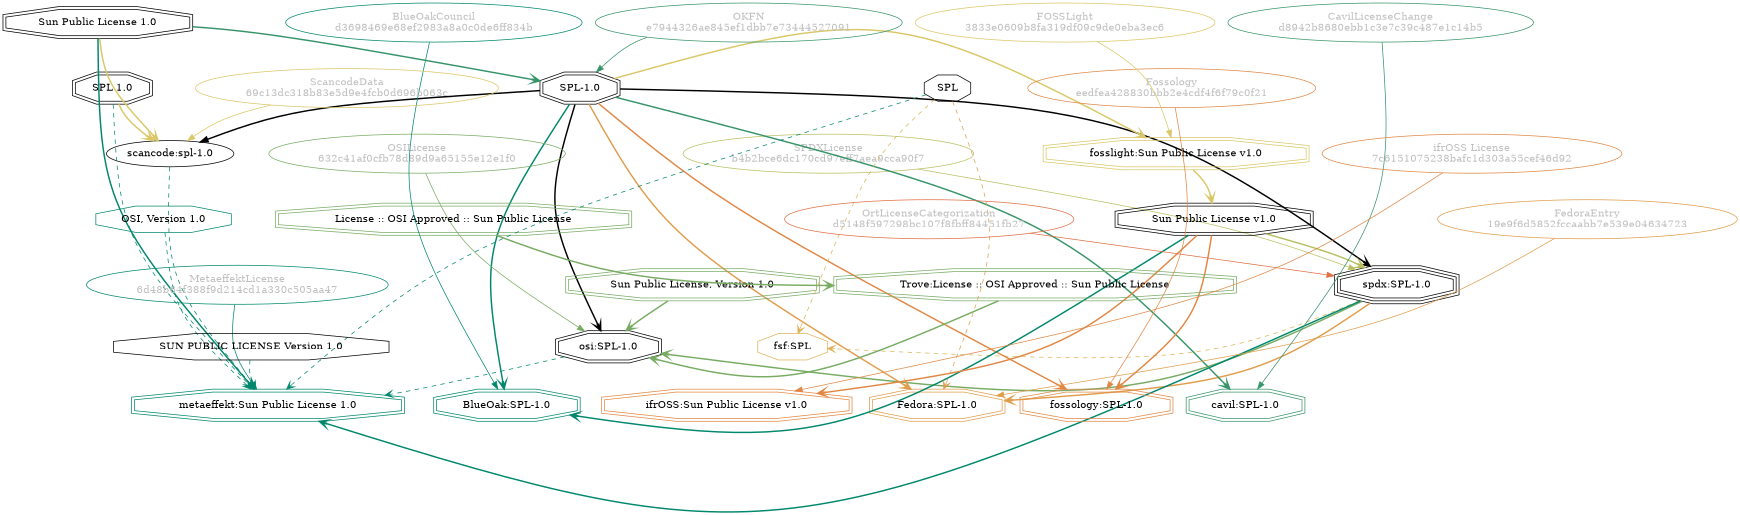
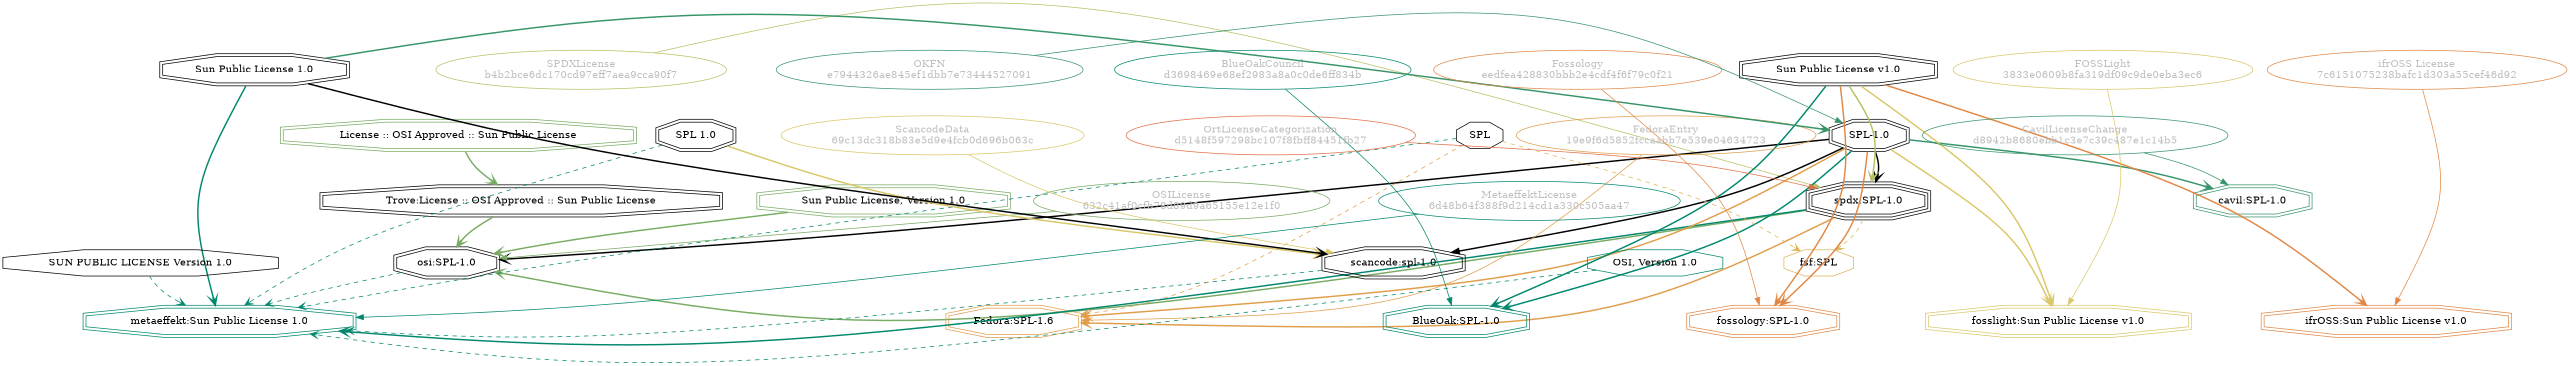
edge "Sun Public License 1.0" -> "scancode:spl-1.0": color #dac767 -> black
node "scancode:spl-1.0": shape ellipse -> doubleoctagon
edge "fosslight:Sun Public License v1.0" -> "Sun Public License v1.0": reversed
node "Trove:License :: OSI Approved :: Sun Public License": color #78ab63 -> black
node "Fedora:SPL-1.0": label "Fedora:SPL-1.0" -> "Fedora:SPL-1.6"
